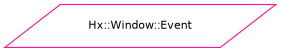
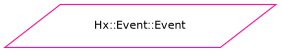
node "Hx::Window::Event": label "Hx::Window::Event" -> "Hx::Event::Event"
